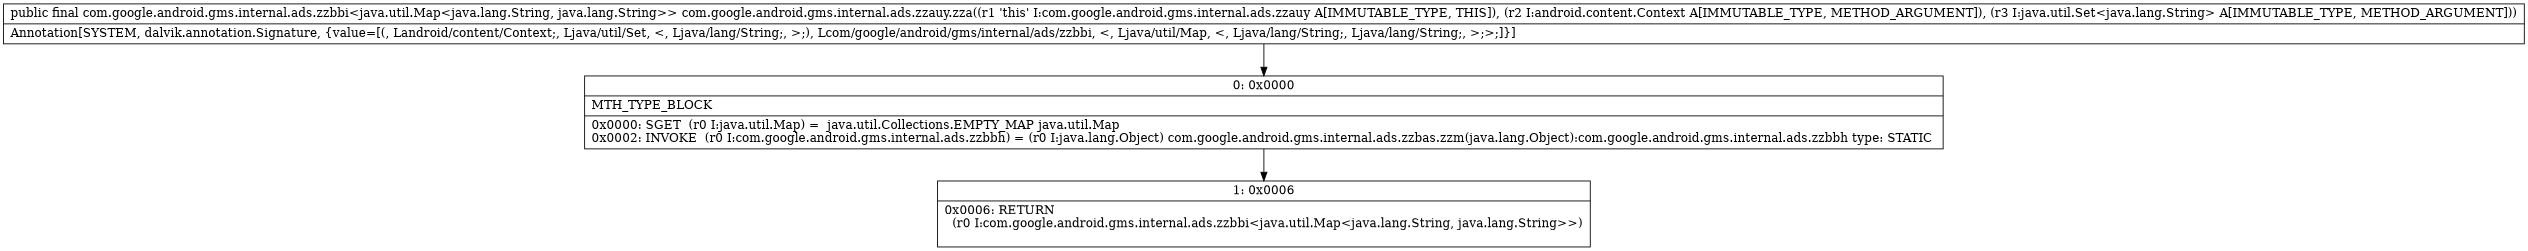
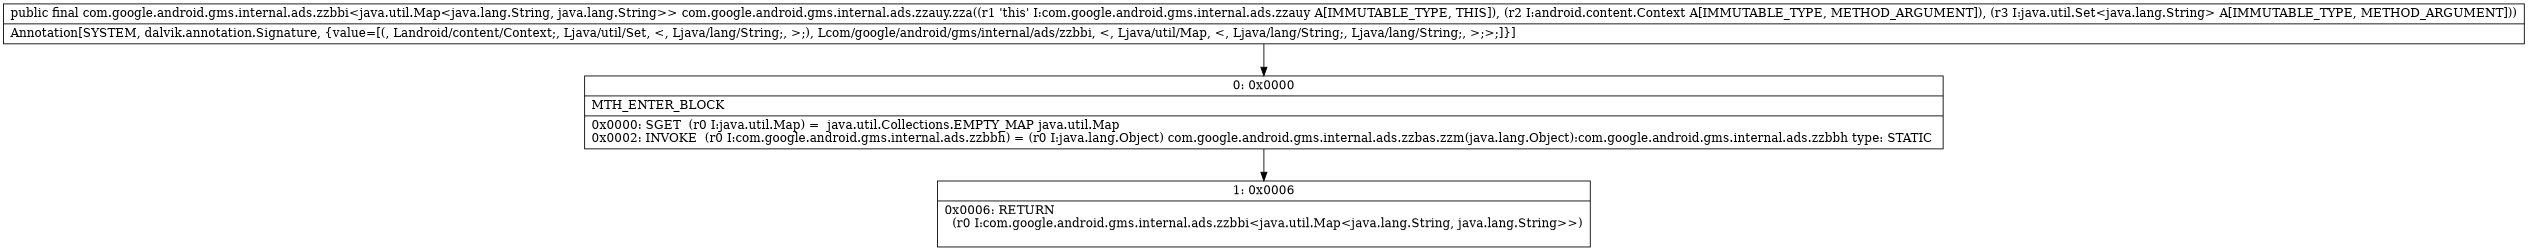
node "0: 0x0000": text "MTH_TYPE_BLOCK" -> "MTH_ENTER_BLOCK"
